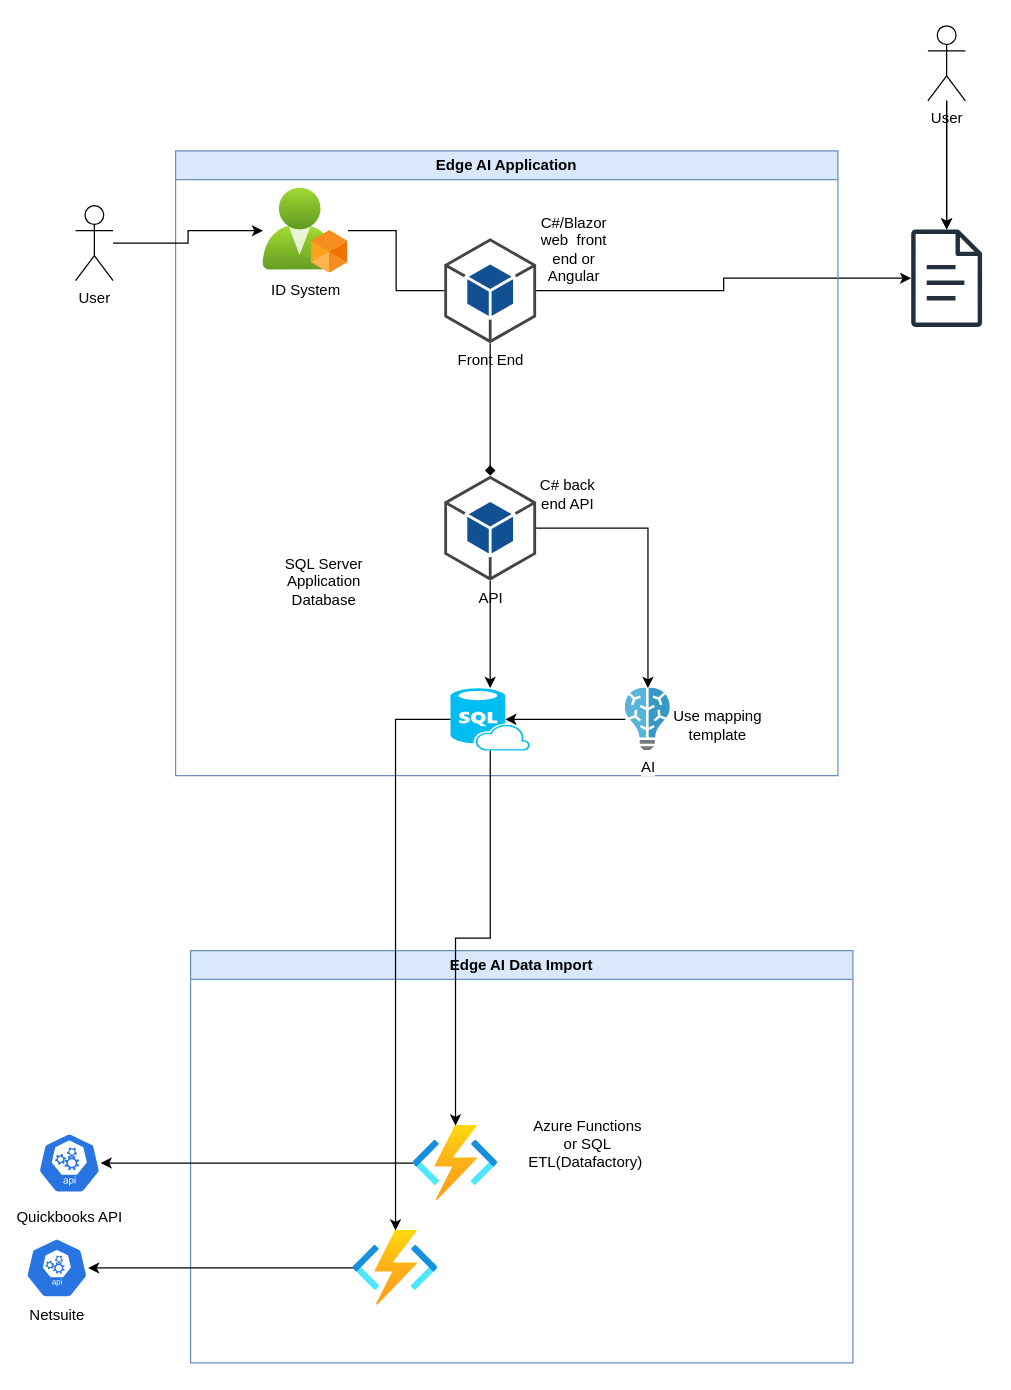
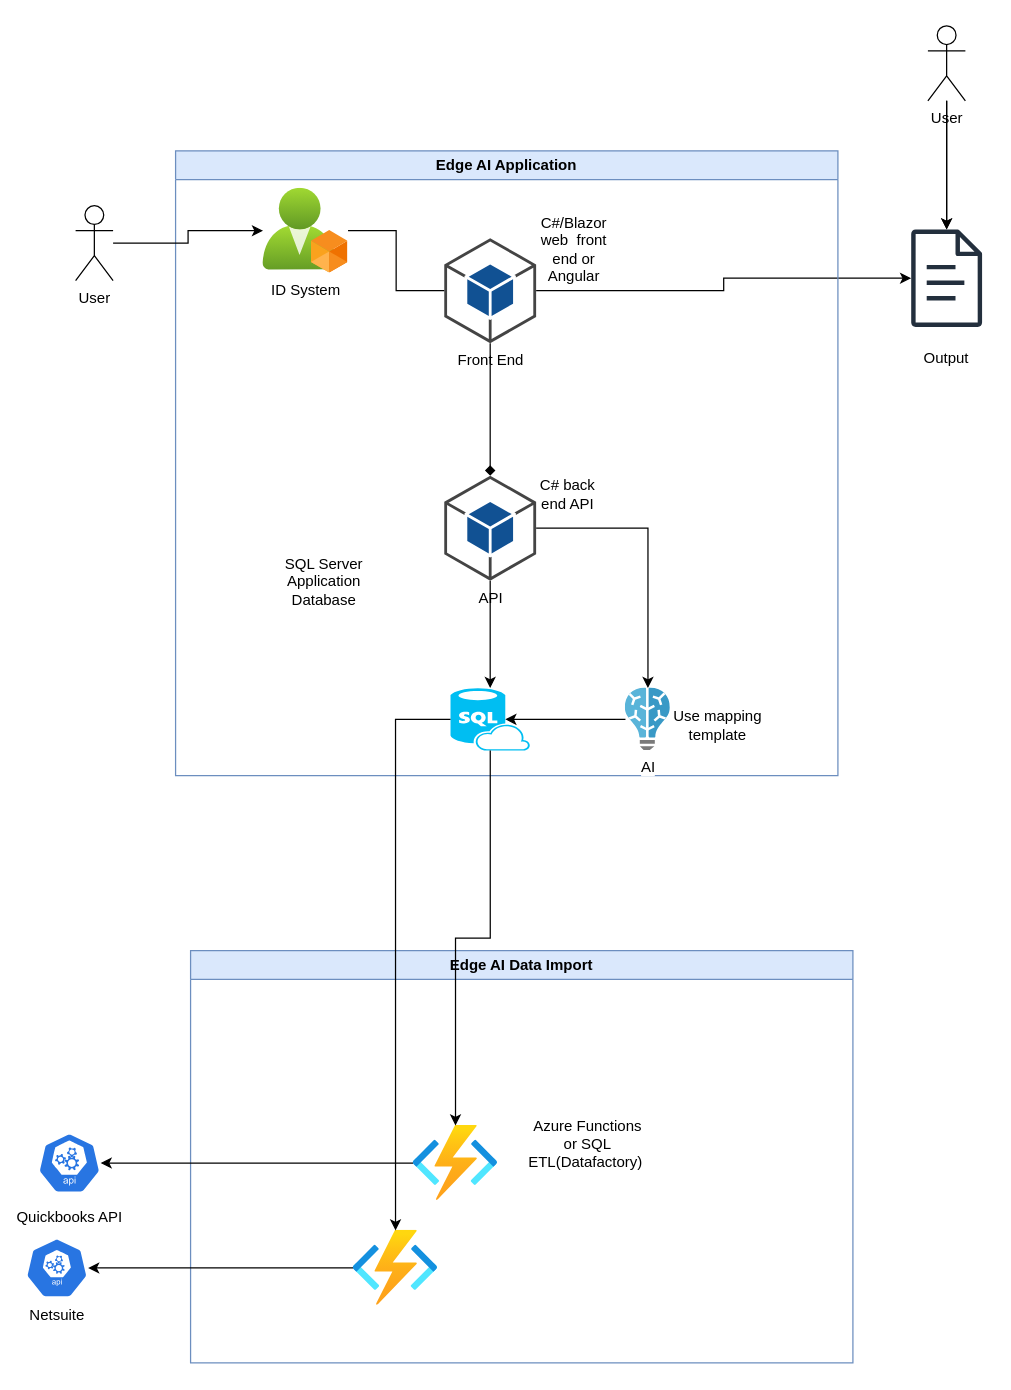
node "Output": added
